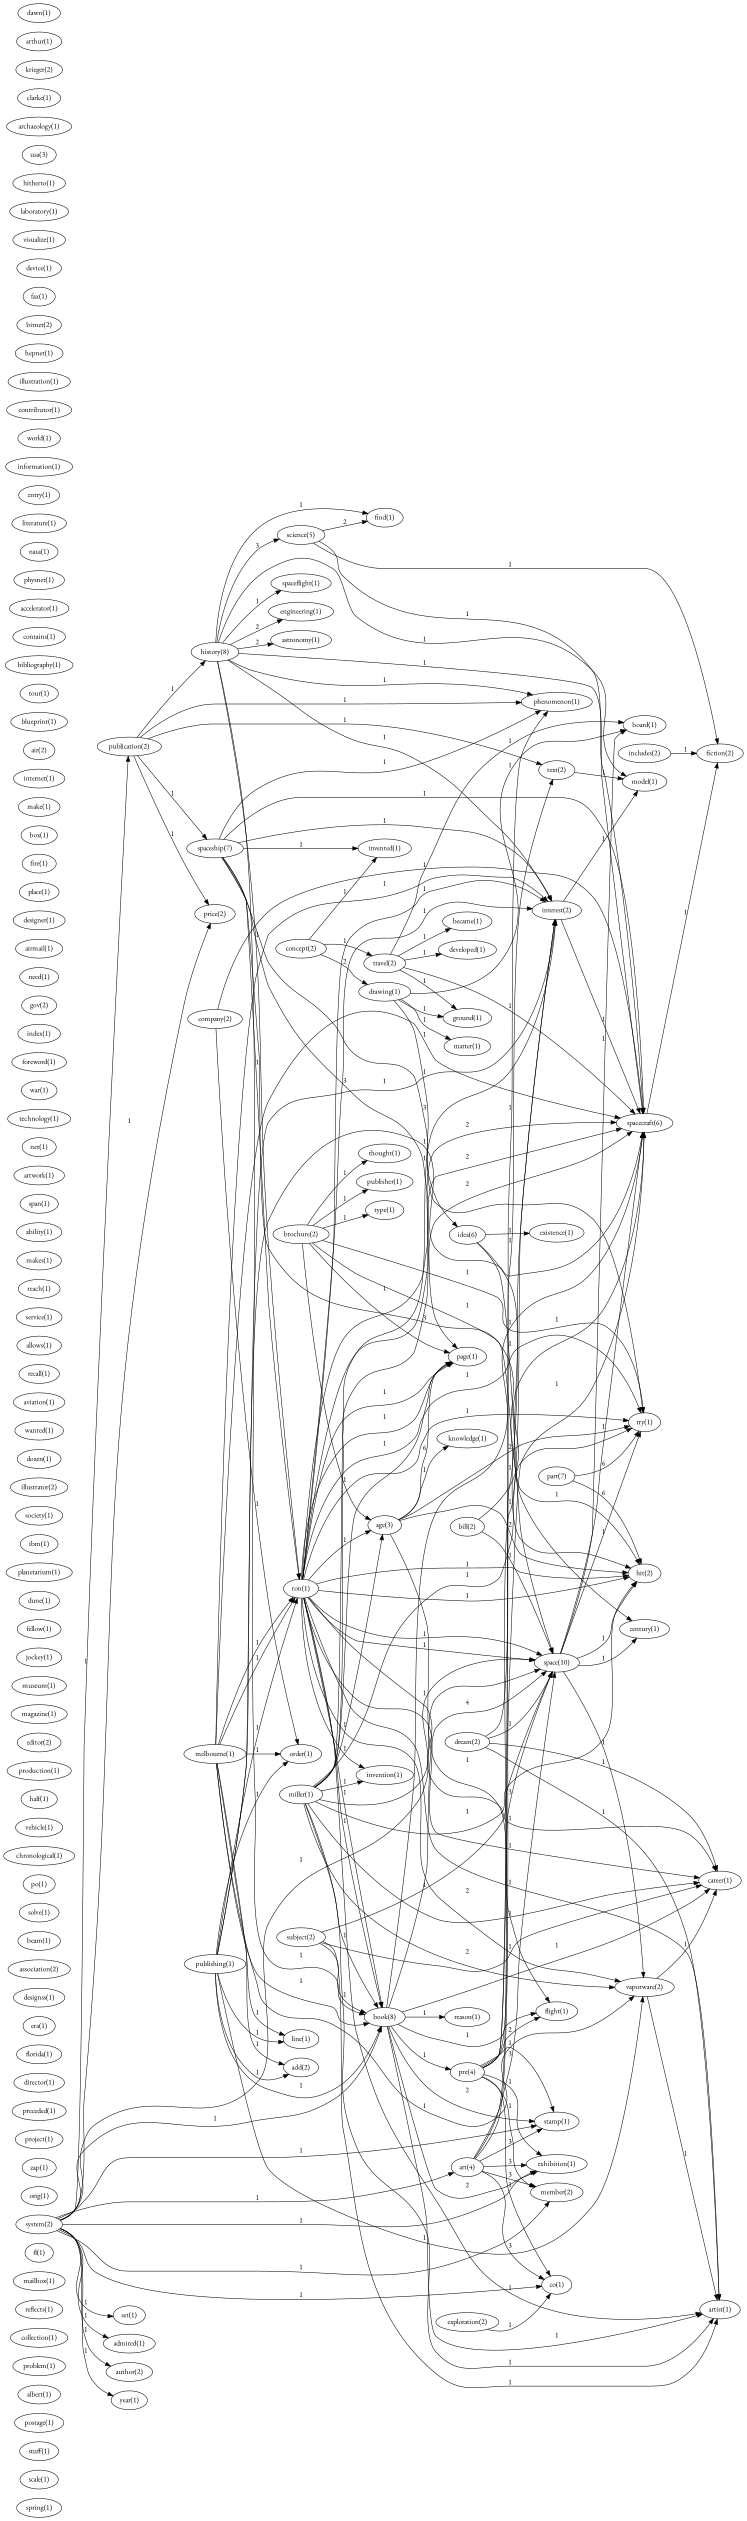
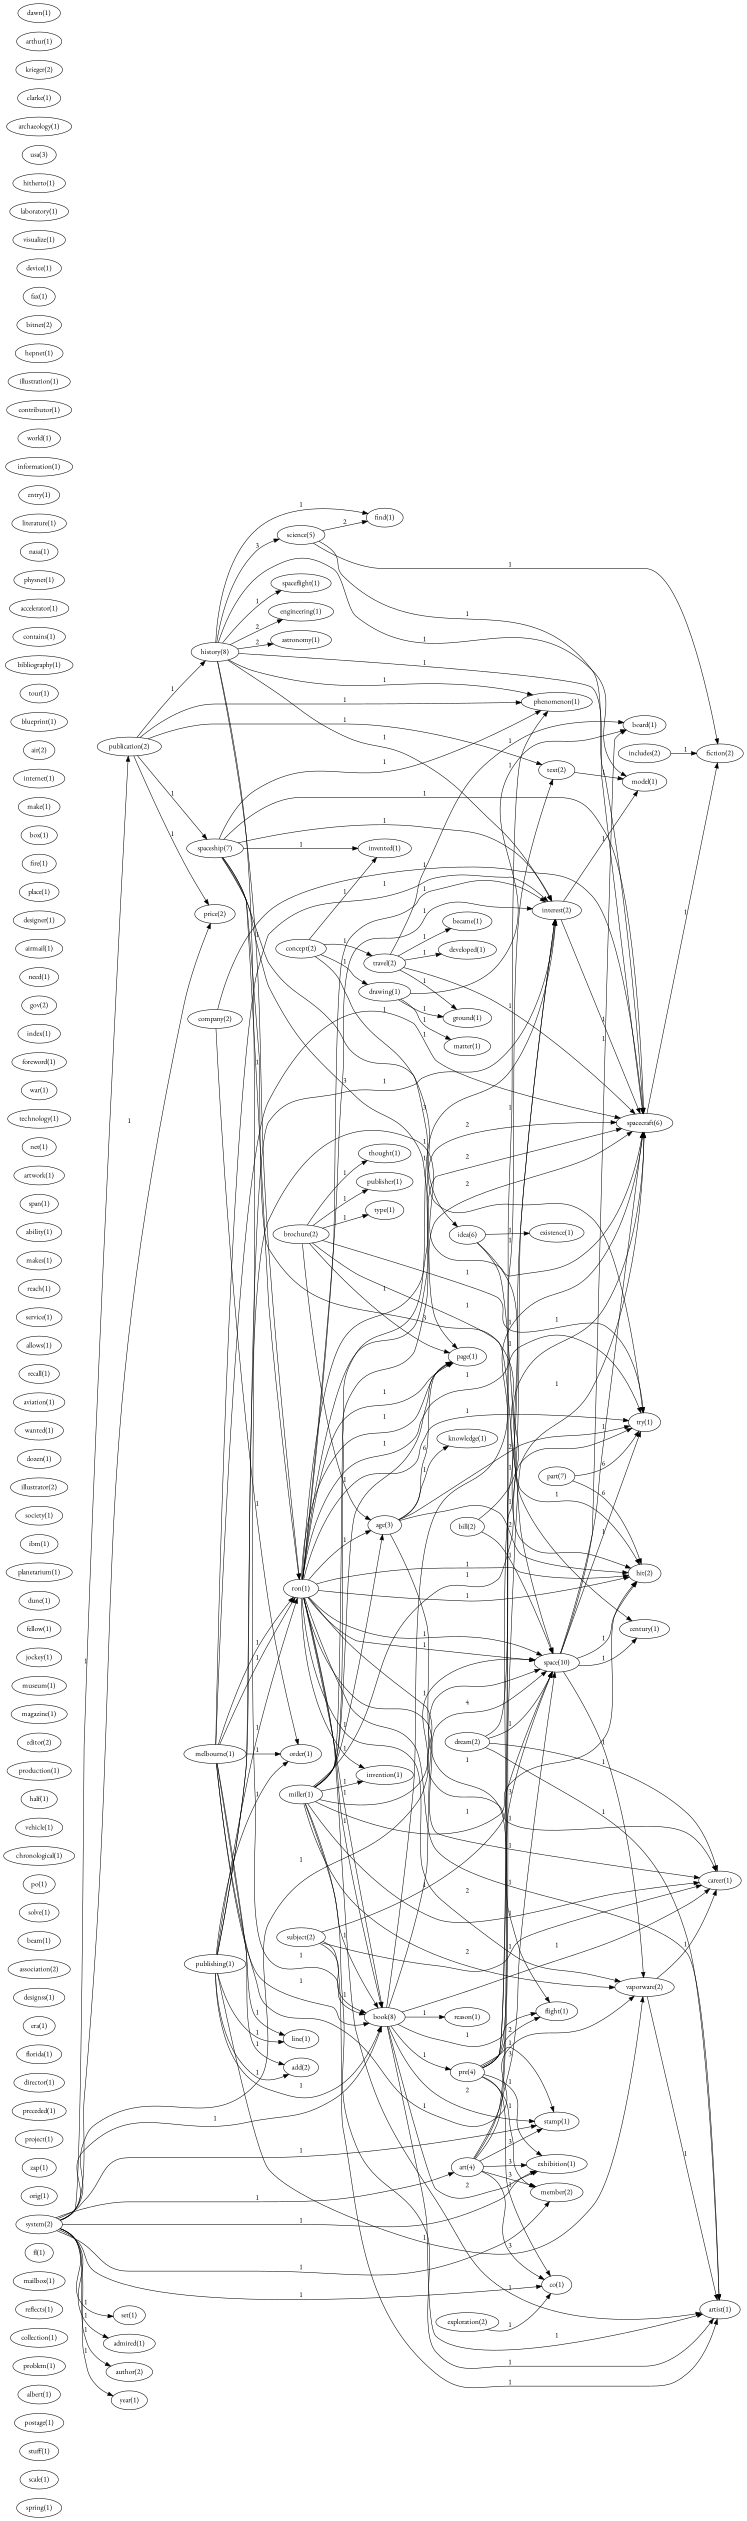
edge "concept(2)" -> "drawing(1)": label "2" -> "1"
edge "drawing(1)" -> "idea(6)": now "concept(2)" -> "idea(6)"
